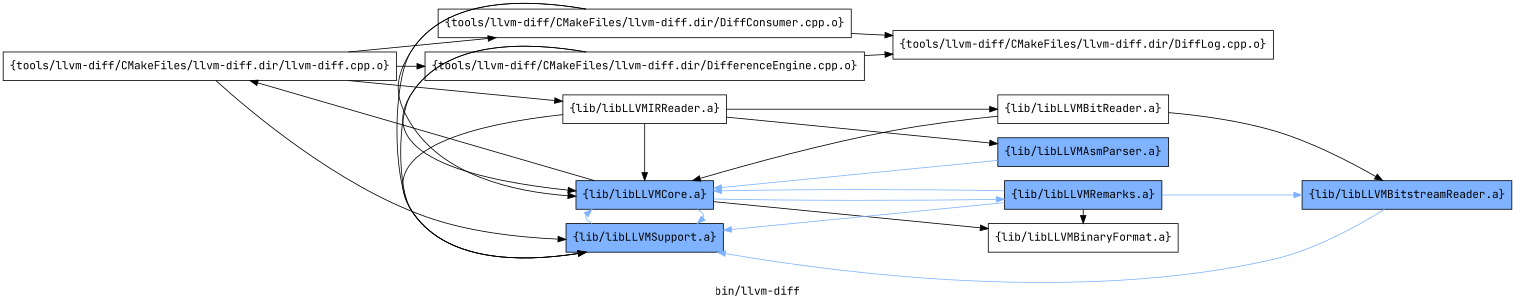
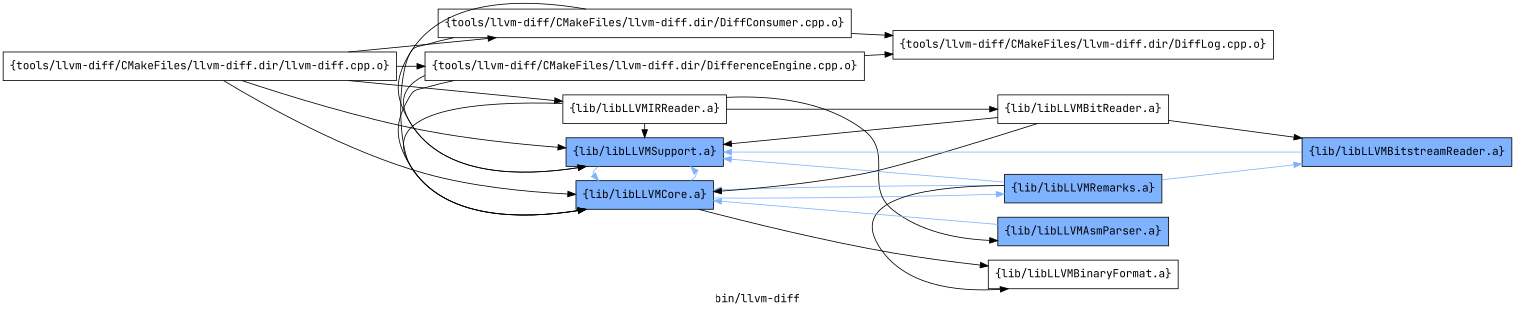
edge "{lib/libLLVMBitReader.a}" -> "{lib/libLLVMSupport.a}": added
edge "{lib/libLLVMCore.a}" -> "{tools/llvm-diff/CMakeFiles/llvm-diff.dir/llvm-diff.cpp.o}": reversed
